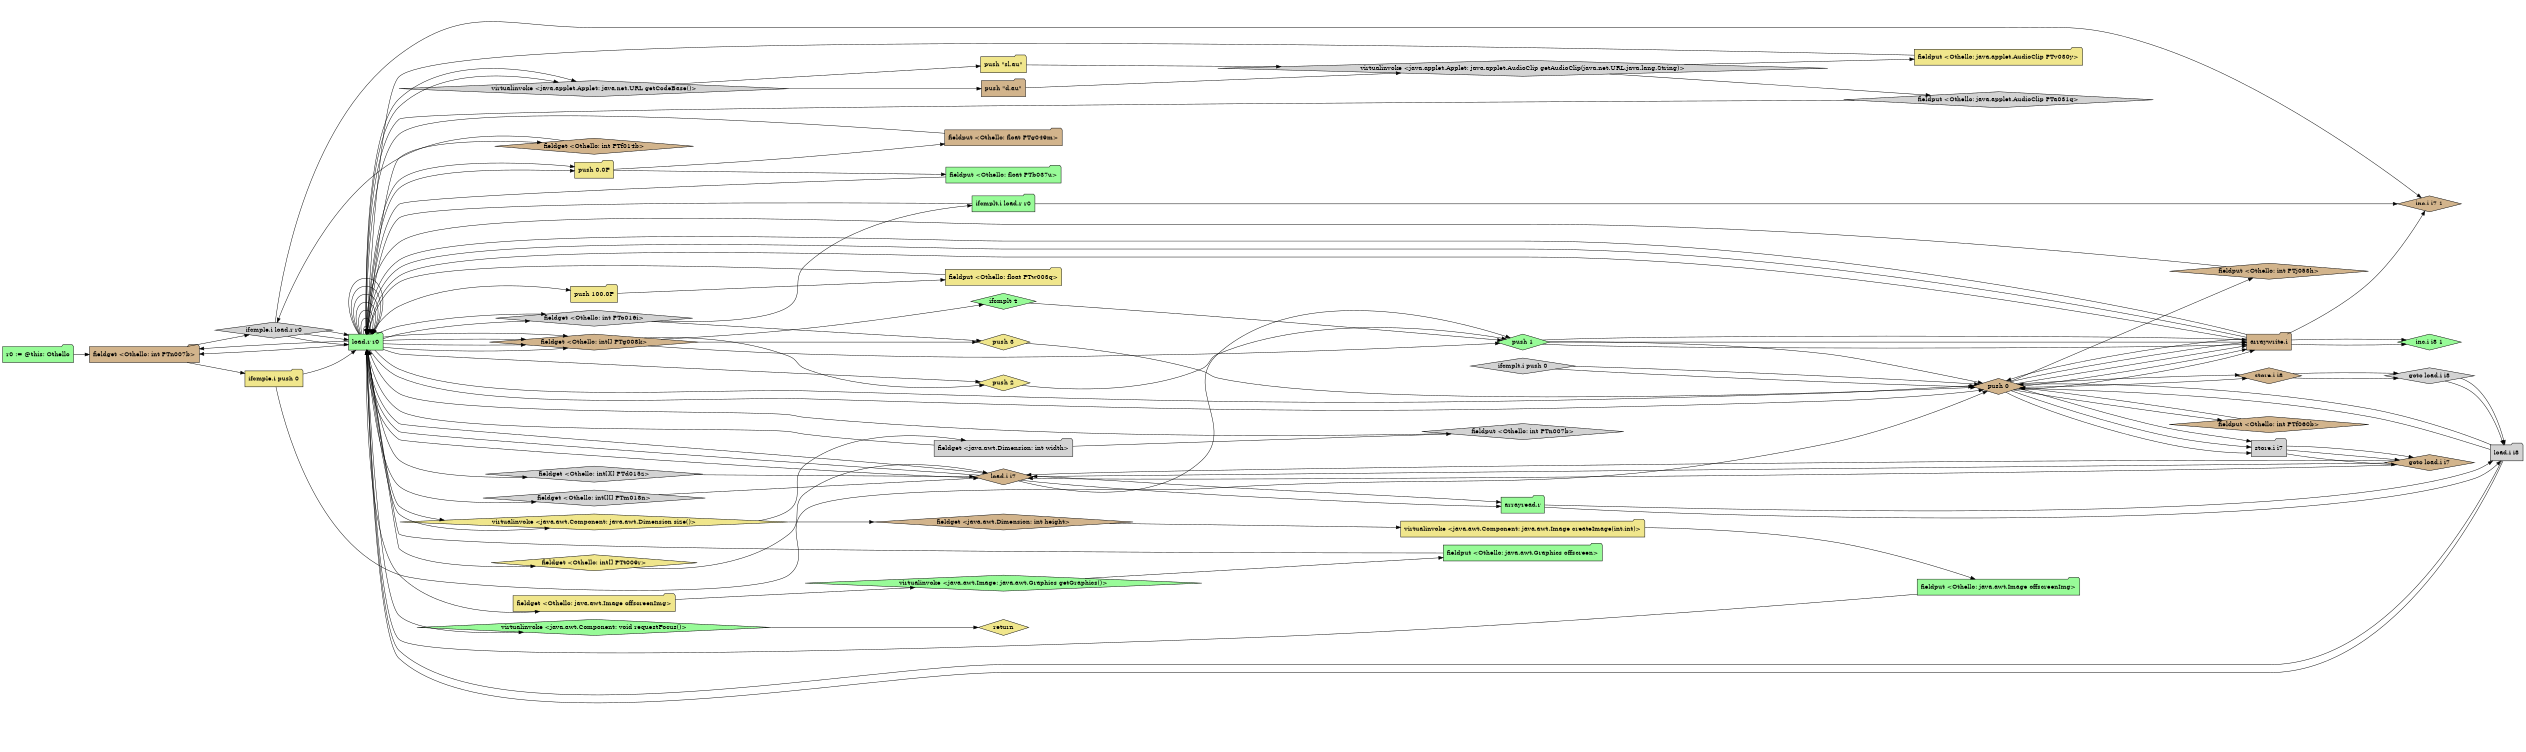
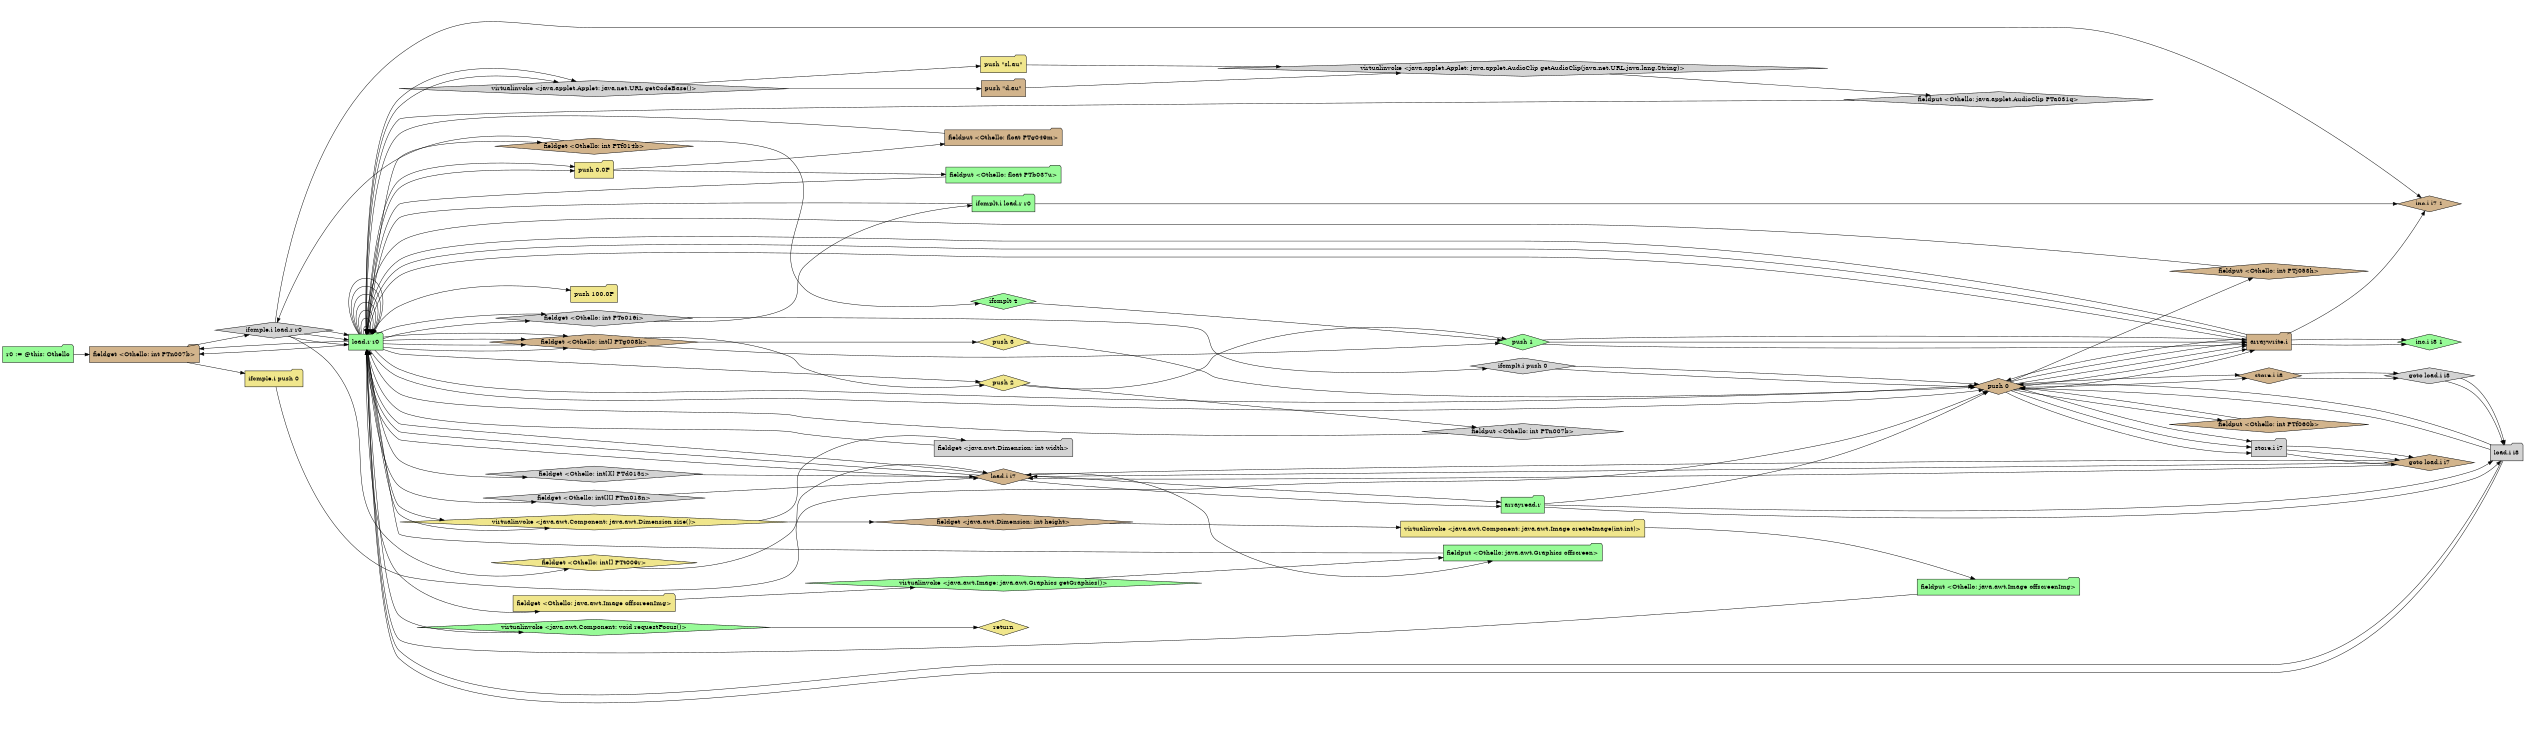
node "fieldput <Othello: java.applet.AudioClip PTv030y>": removed
node "fieldput <Othello: float PTw003q>": removed
edge "fieldget <Othello: int[] PTg008k>" -> "ifcmplt 4": now "fieldget <Othello: int PTf014b>" -> "ifcmplt 4"
edge "fieldget <Othello: int PTo016i>" -> "push 3": now "fieldget <Othello: int PTo016i>" -> "ifcmplt.i push 0"
edge "push 1" -> "push 0": now "arrayread.r" -> "push 0"
edge "ifcmple.i push 0" -> "load.r r0": removed
edge "load.i i7" -> "push 1": now "load.i i7" -> "fieldput <Othello: java.awt.Graphics offscreen>"
edge "fieldget <java.awt.Dimension: int width>" -> "fieldput <Othello: int PTn007b>": now "push 2" -> "fieldput <Othello: int PTn007b>"
edge "load.r r0" -> "fieldget <Othello: int[] PTt009r>": now "ifcmple.i load.r r0" -> "fieldget <Othello: int[] PTt009r>"
